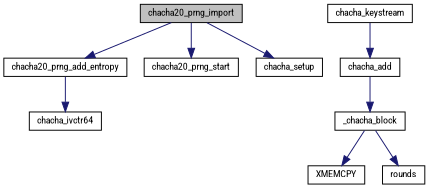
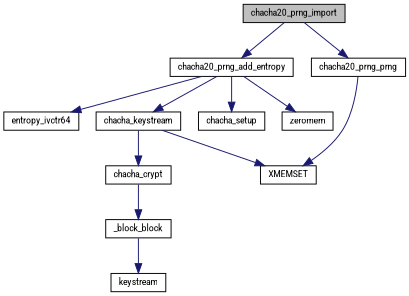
edge "chacha20_prng_import" -> "chacha_setup": now "chacha20_prng_add_entropy" -> "chacha_setup"
node "chacha20_prng_start": label "chacha20_prng_start" -> "chacha20_prng_prng"
node "chacha_add": label "chacha_add" -> "chacha_crypt"
edge "chacha20_prng_add_entropy" -> "chacha_keystream": added
node "chacha_ivctr64": label "chacha_ivctr64" -> "entropy_ivctr64"
node "zeromem": added
node "_chacha_block": label "_chacha_block" -> "_block_block"
node "XMEMSET": added
node "XMEMCPY": removed
node "rounds": label "rounds" -> "keystream"
